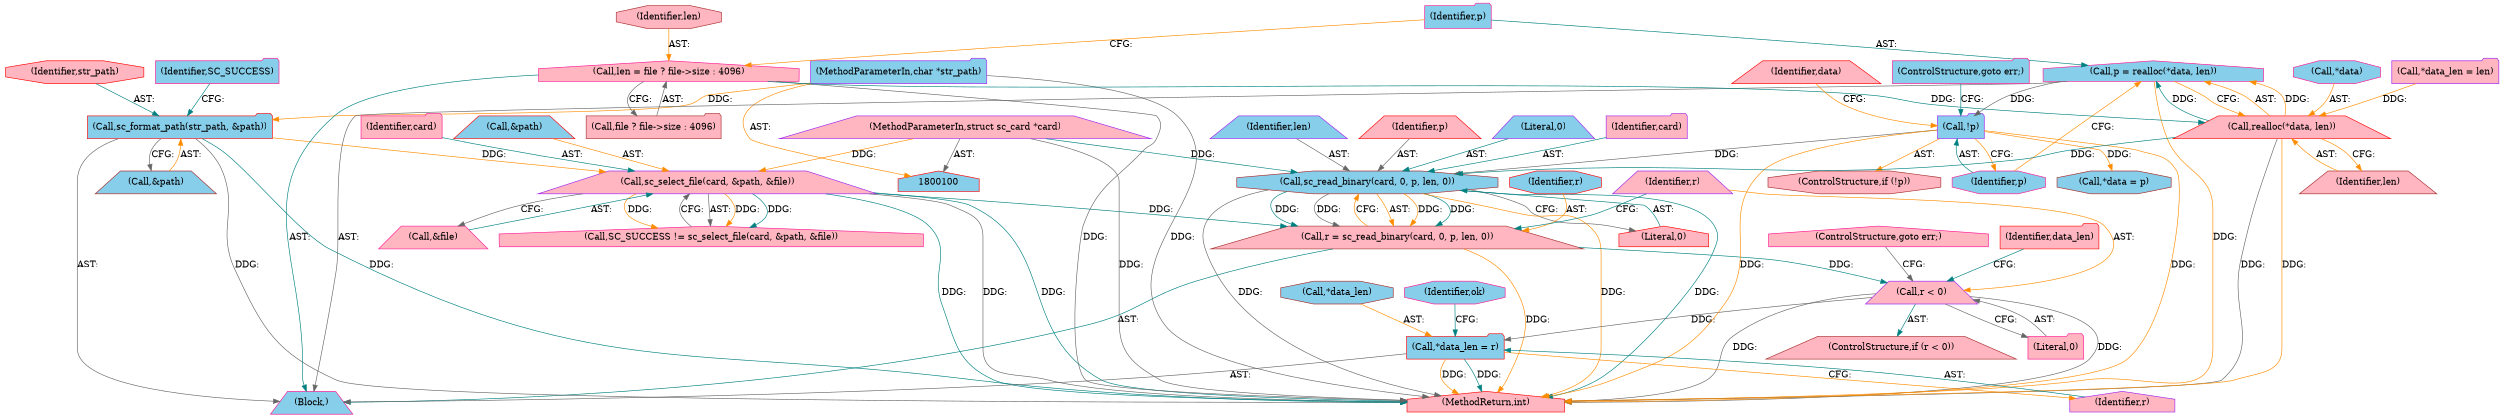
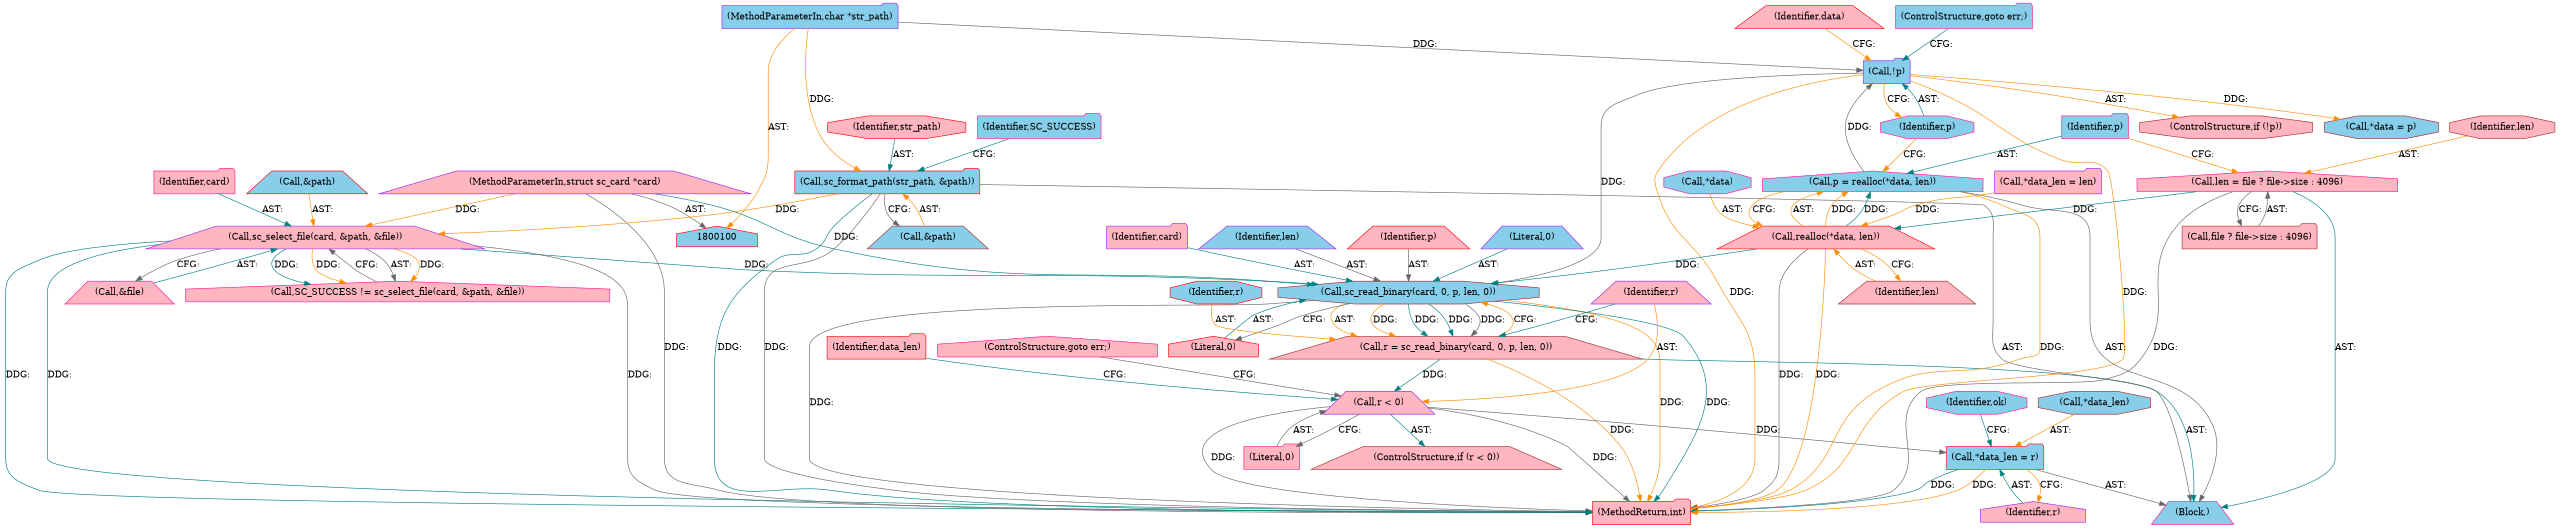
edge "(Call,sc_select_file(card, &path, &file))" -> "(Call,r = sc_read_binary(card, 0, p, len, 0))": now "(Call,sc_select_file(card, &path, &file))" -> "(Call,sc_read_binary(card, 0, p, len, 0))"
edge "(MethodParameterIn,char *str_path)" -> "(MethodReturn,int)": now "(MethodParameterIn,char *str_path)" -> "(Call,!p)"
node "(MethodReturn,int)": shape house -> folder
